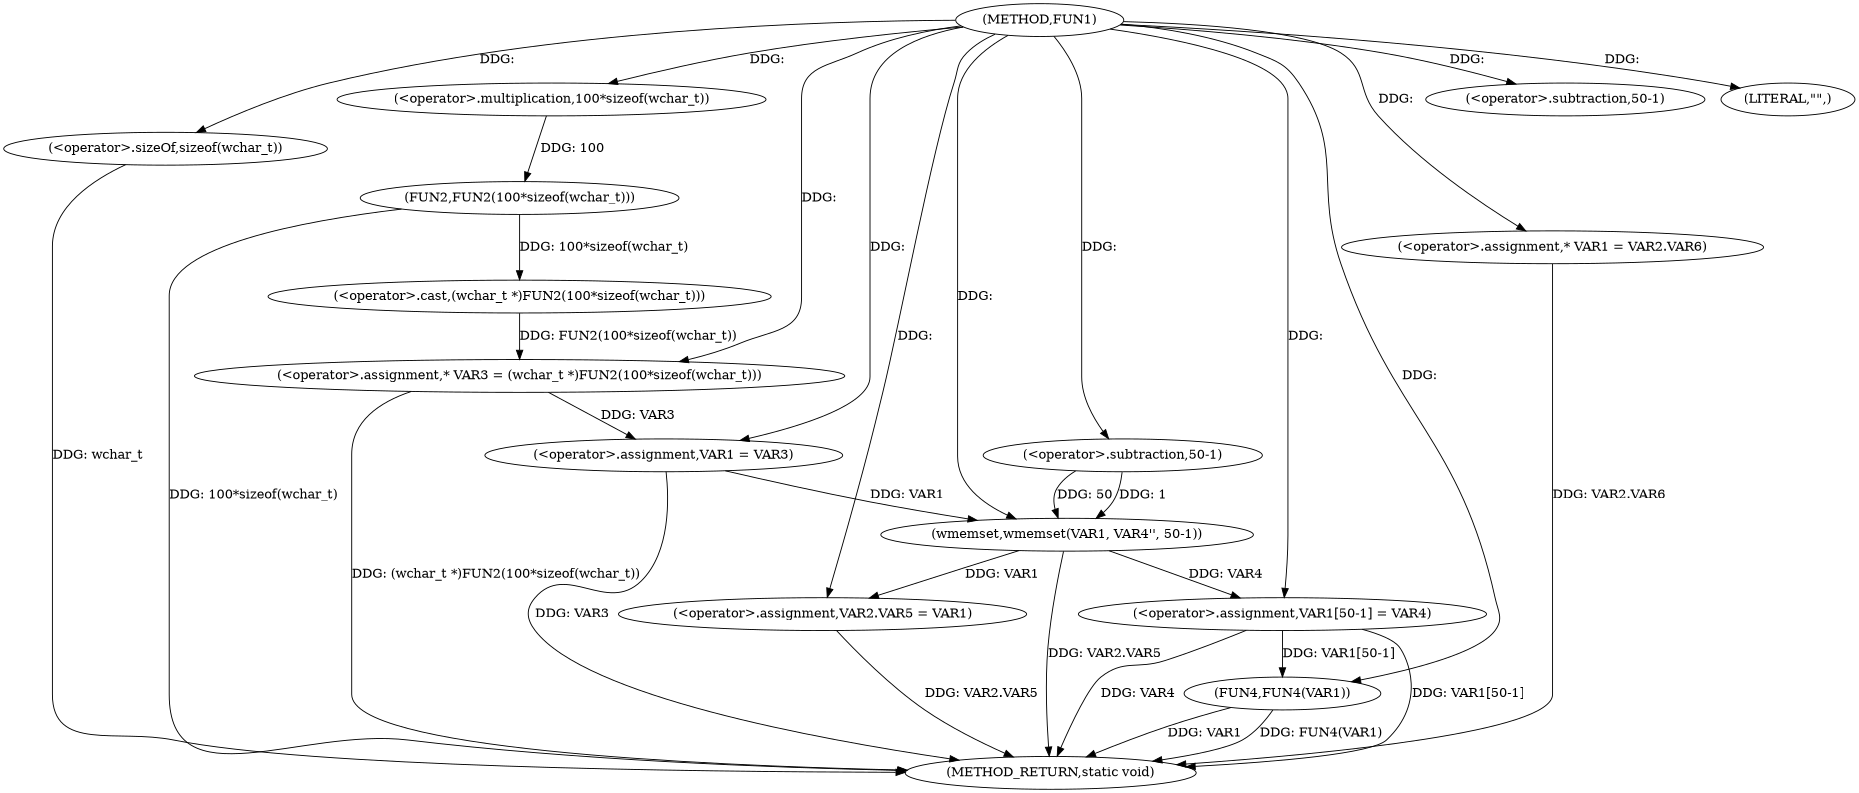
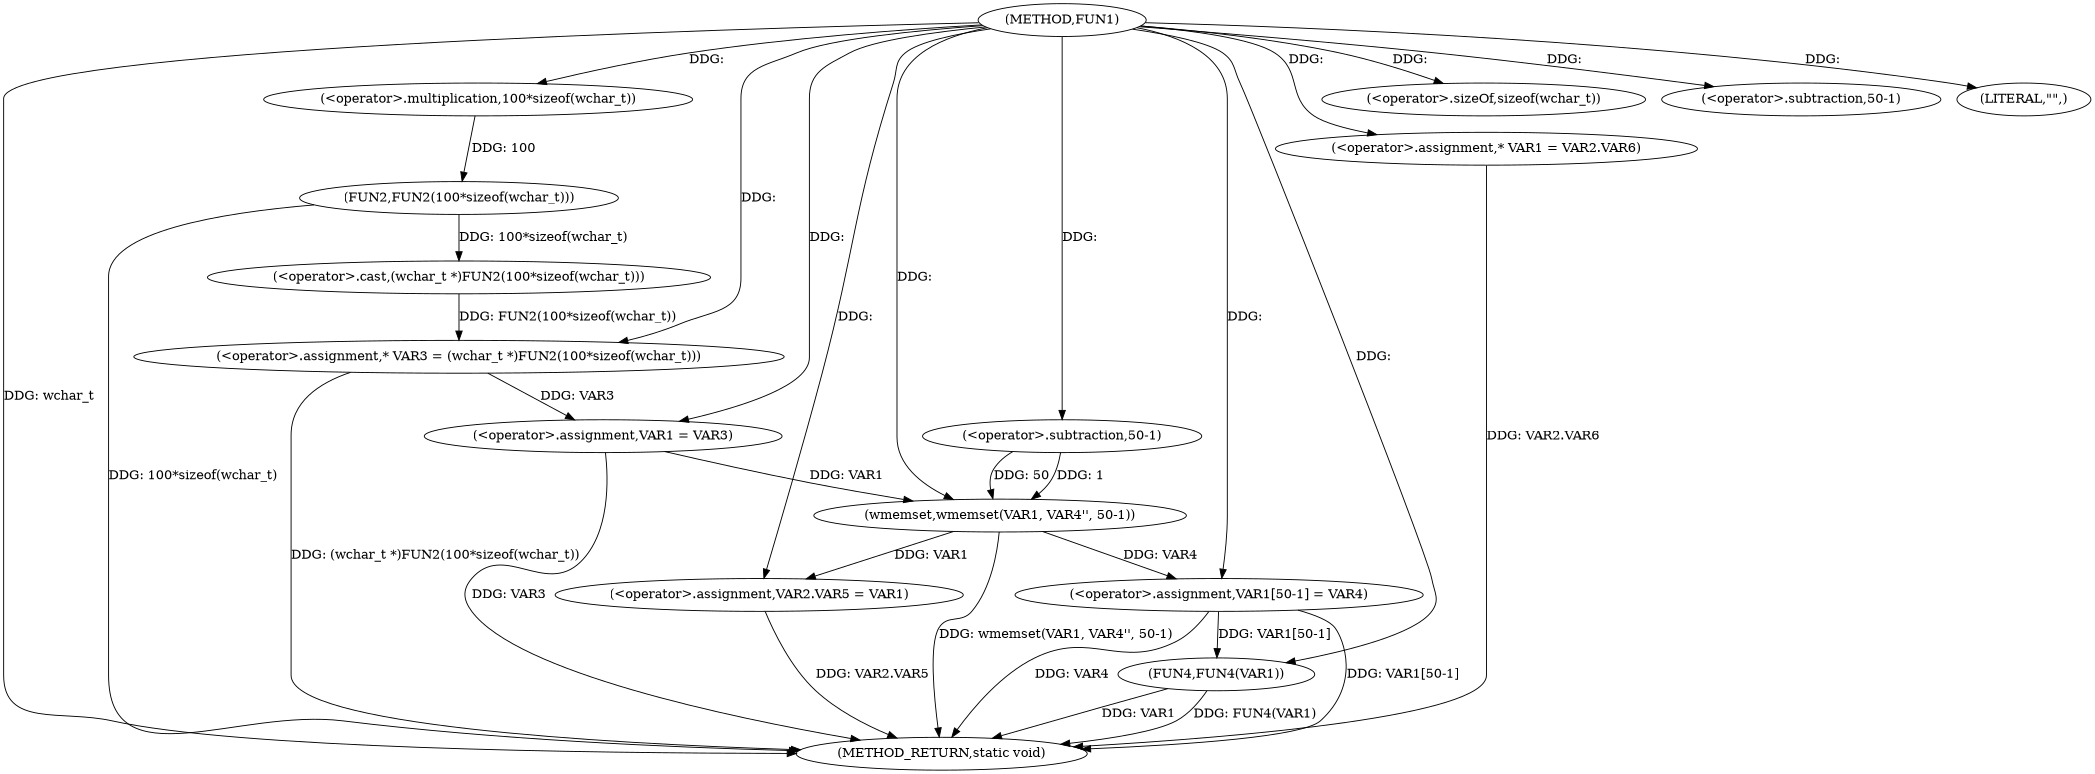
edge "(wmemset,wmemset(VAR1, VAR4'', 50-1))" -> "(METHOD_RETURN,static void)": label "DDG: VAR2.VAR5" -> "DDG: wmemset(VAR1, VAR4'', 50-1)"
edge "(<operator>.sizeOf,sizeof(wchar_t))" -> "(METHOD_RETURN,static void)": now "(METHOD,FUN1)" -> "(METHOD_RETURN,static void)"
